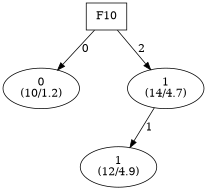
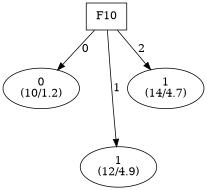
edge "1 (14/4.7)" -> "1 (12/4.9)": now "F10" -> "1 (12/4.9)"
